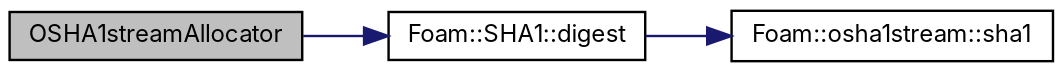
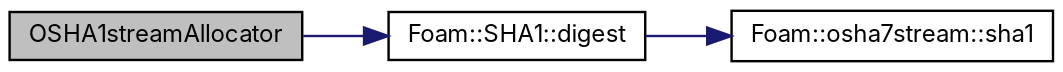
node "Foam::osha1stream::sha1": label "Foam::osha1stream::sha1" -> "Foam::osha7stream::sha1"
